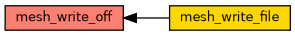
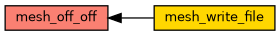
node "mesh_write_off": label "mesh_write_off" -> "mesh_off_off"
